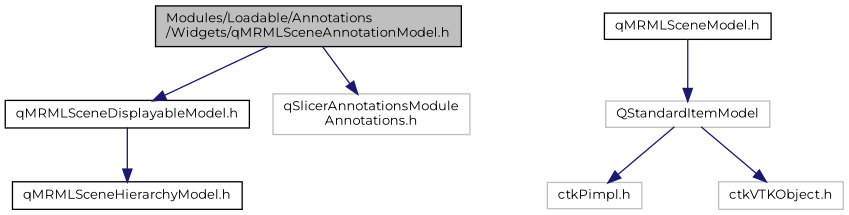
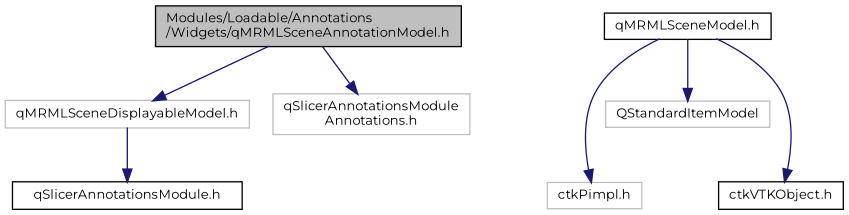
node "qMRMLSceneDisplayableModel.h": color black -> grey75
edge "QStandardItemModel" -> "ctkVTKObject.h": now "qMRMLSceneModel.h" -> "ctkVTKObject.h"
edge "QStandardItemModel" -> "ctkPimpl.h": now "qMRMLSceneModel.h" -> "ctkPimpl.h"
node "qMRMLSceneHierarchyModel.h": label "qMRMLSceneHierarchyModel.h" -> "qSlicerAnnotationsModule.h"
node "ctkVTKObject.h": color grey75 -> black
